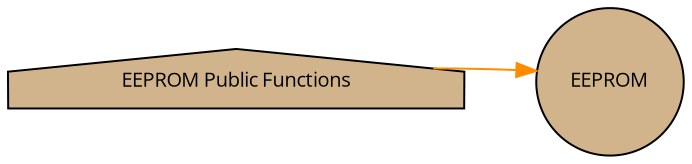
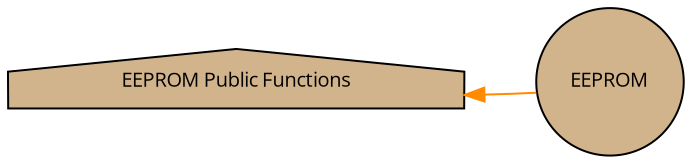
edge "EEPROM Public Functions" -> "EEPROM": reversed
